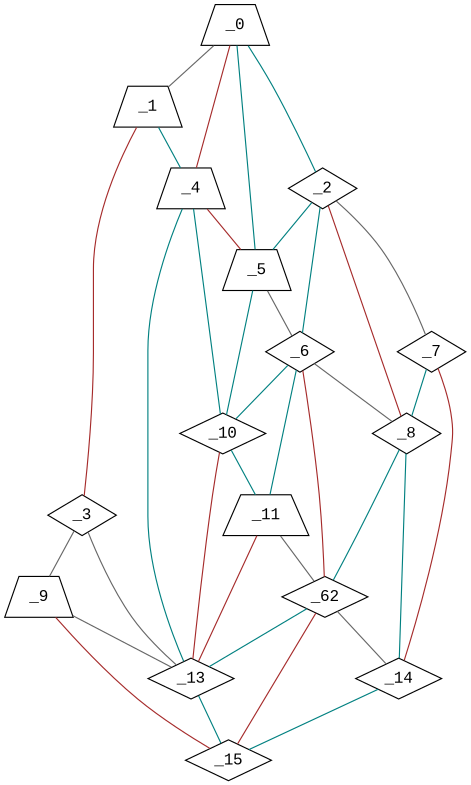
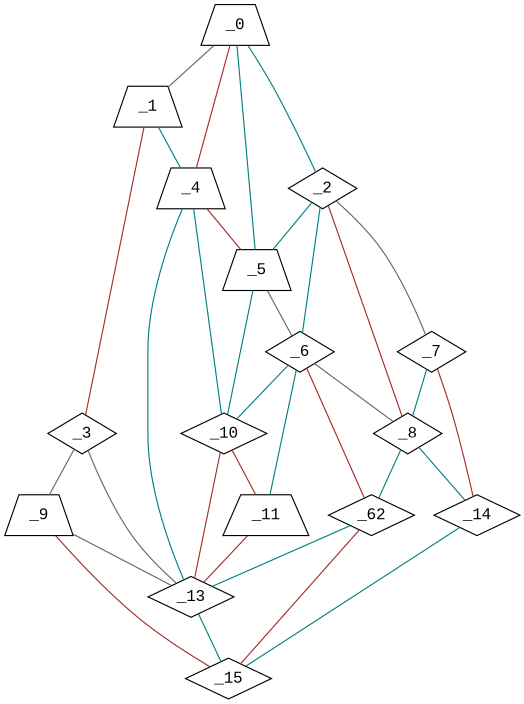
edge "_10" -- "_11": color teal -> brown
edge "_11" -- "_62": removed
edge "_62" -- "_14": removed
